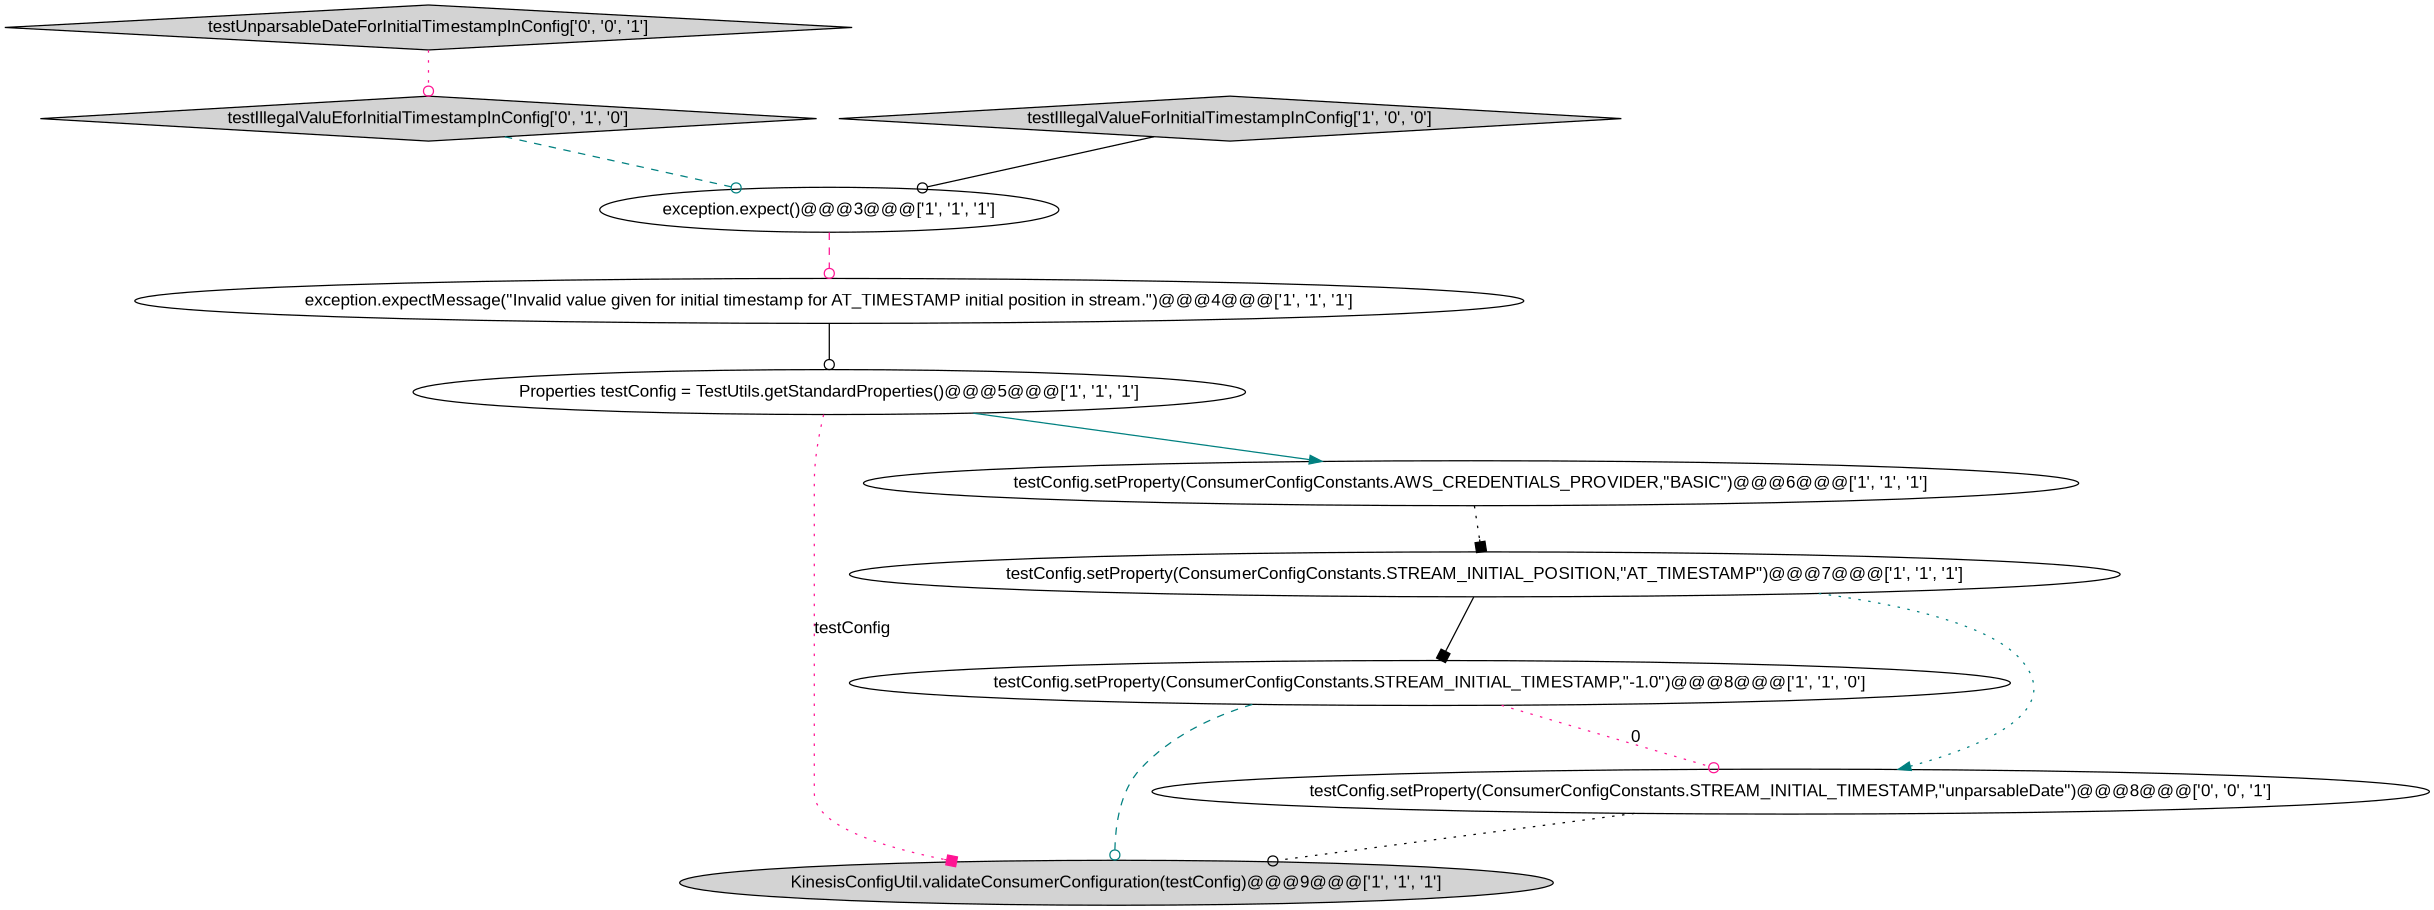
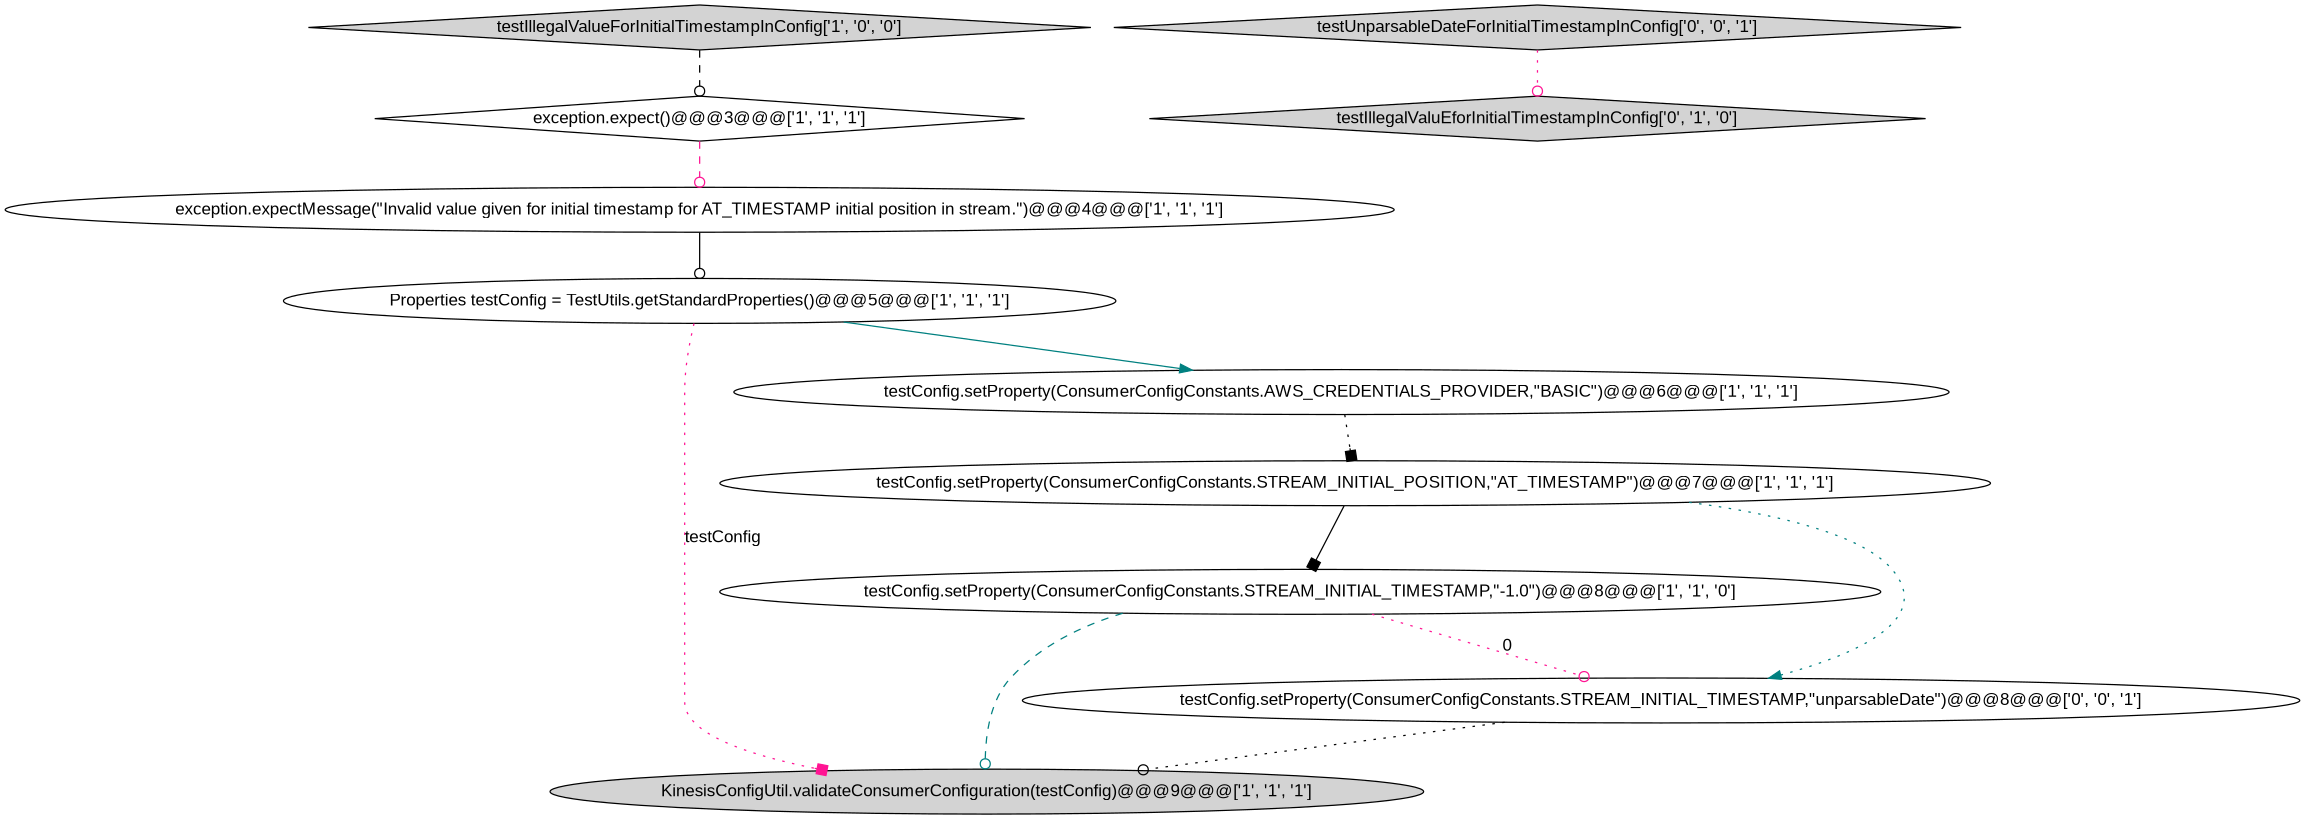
edge "testIllegalValuEforInitialTimestampInConfig['0', '1', '0']" -> "exception.expect()@@@3@@@['1', '1', '1']": removed
edge "testIllegalValueForInitialTimestampInConfig['1', '0', '0']" -> "exception.expect()@@@3@@@['1', '1', '1']": style solid -> dashed
node "exception.expect()@@@3@@@['1', '1', '1']": shape ellipse -> diamond
